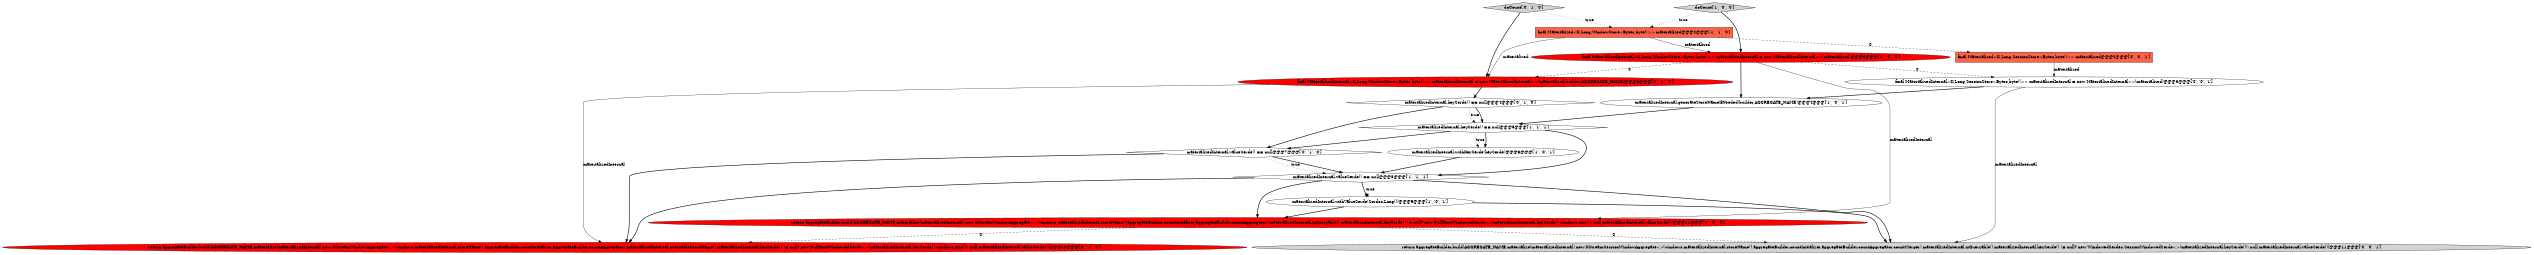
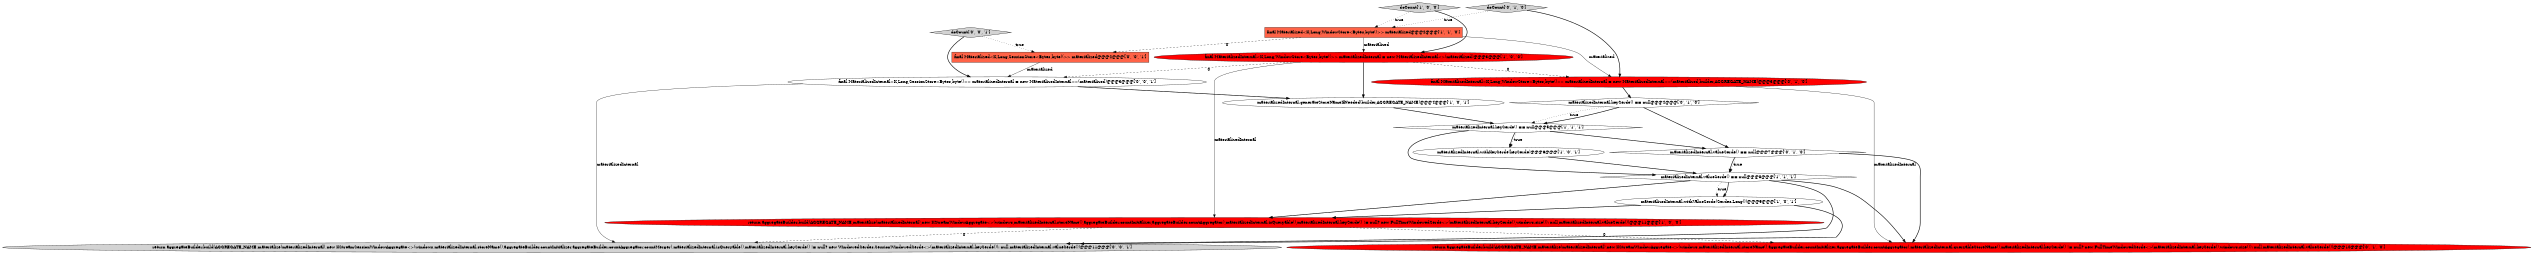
node "doCount['0', '0', '1']": added
